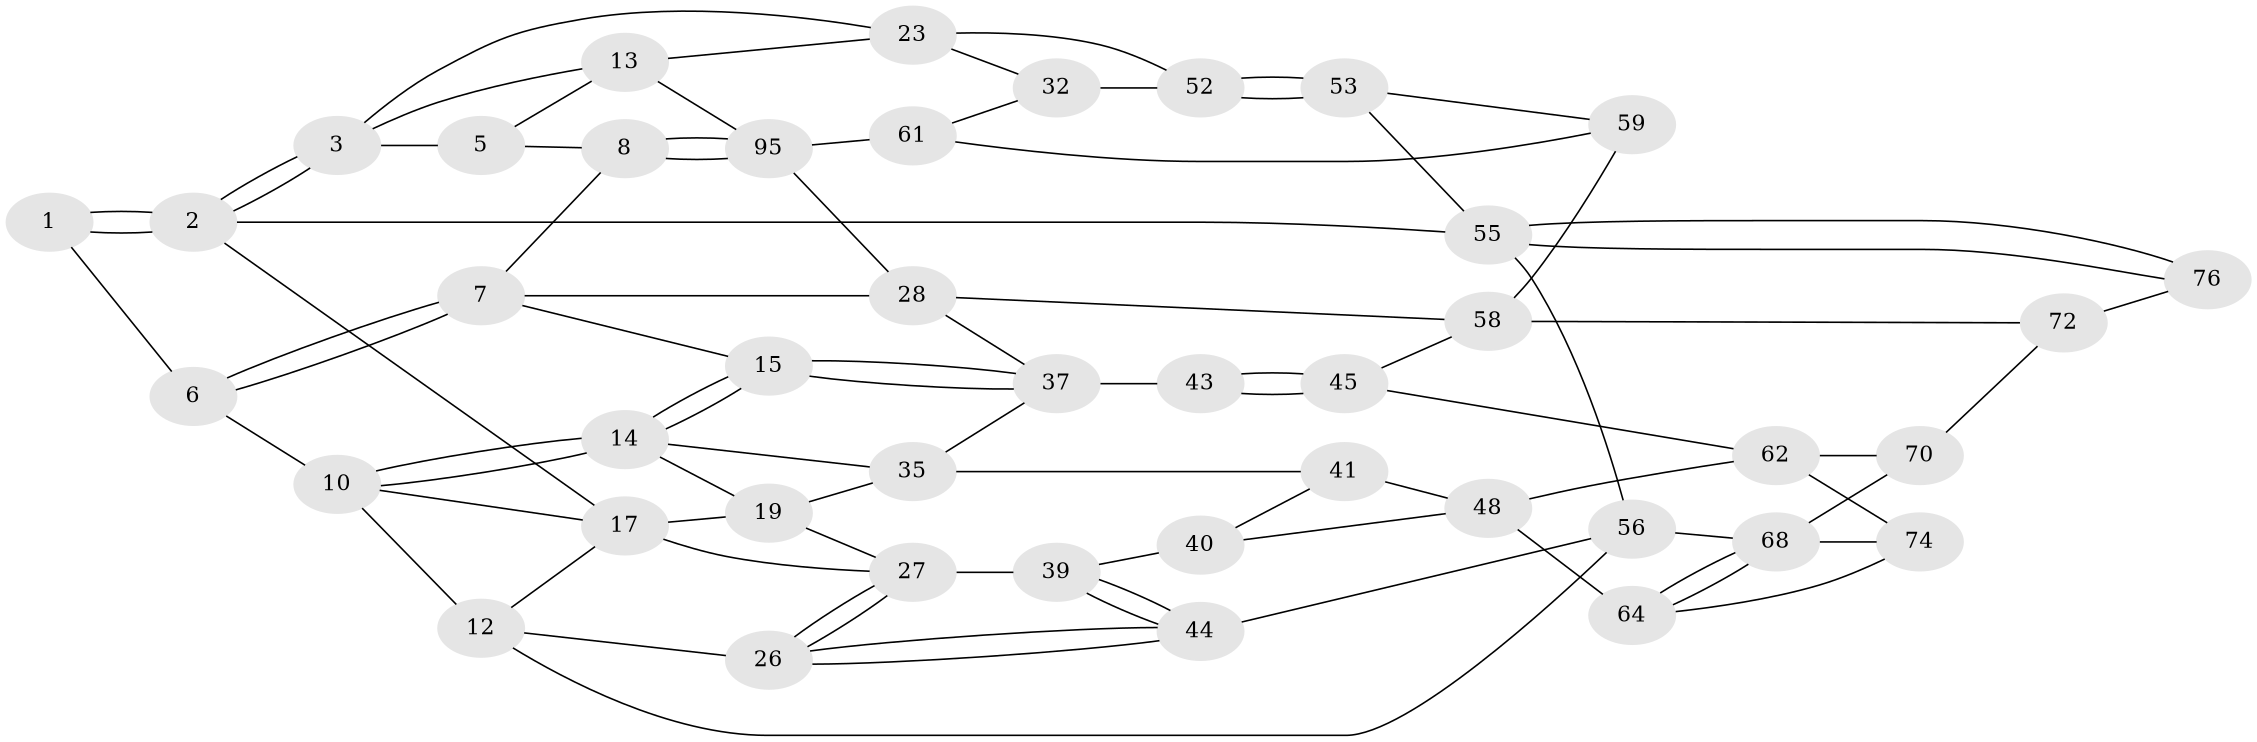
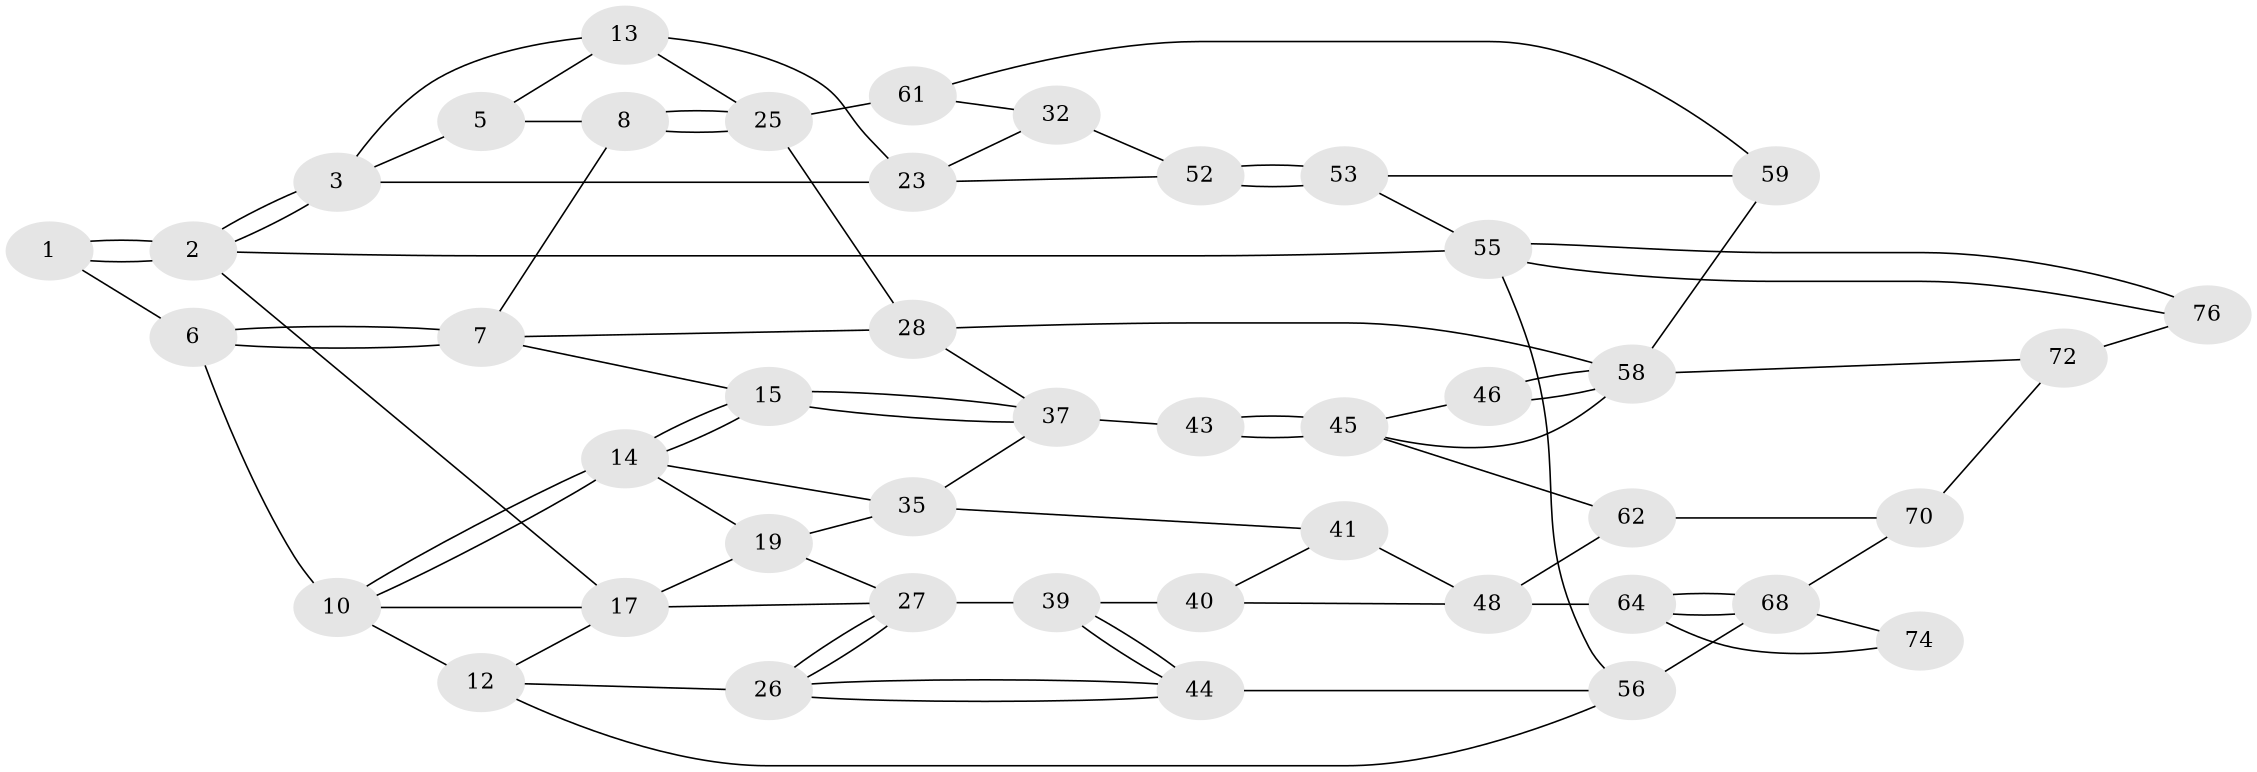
node "95": label "95" -> "25"
node "46": added
edge "62" -- "74": removed
